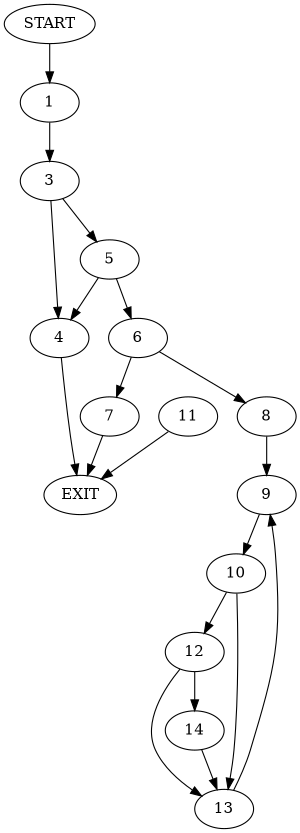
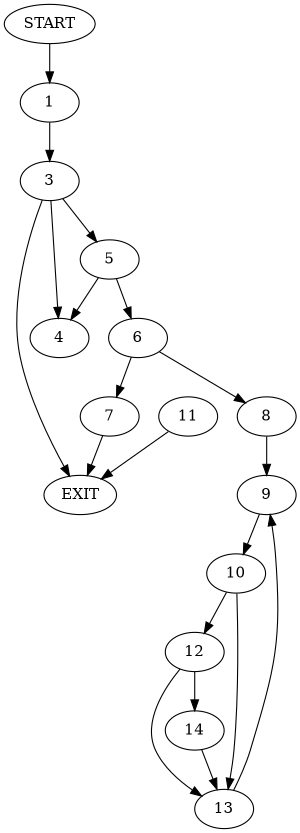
edge "4" -> "EXIT": now "3" -> "EXIT"
